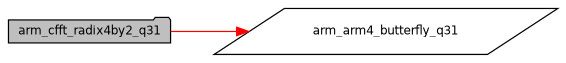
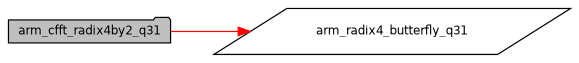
node "arm_arm4_butterfly_q31": label "arm_arm4_butterfly_q31" -> "arm_radix4_butterfly_q31"
